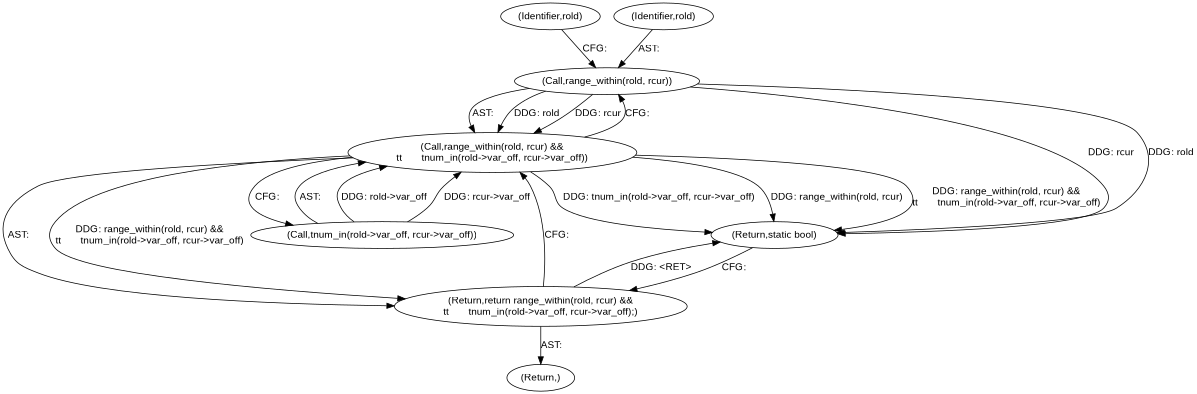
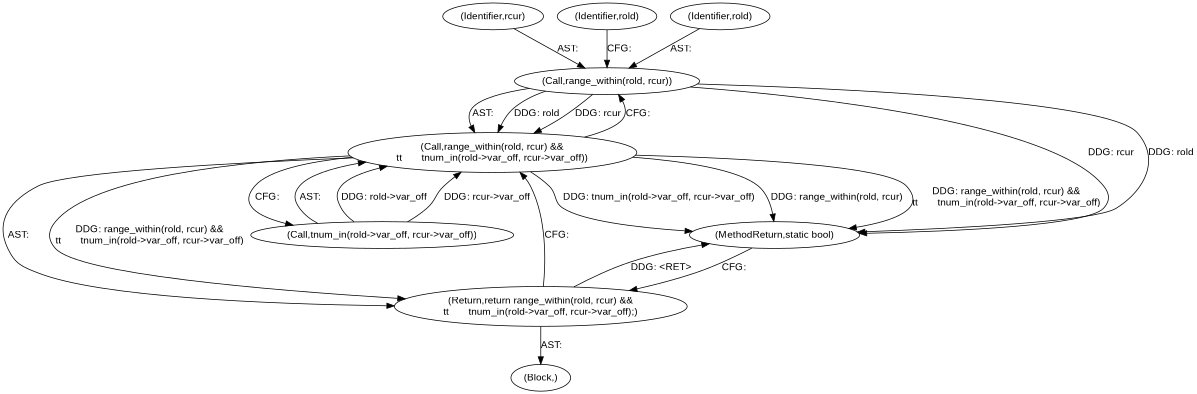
node "(Identifier,rcur)": added
node "(Return,static bool)": label "(Return,static bool)" -> "(MethodReturn,static bool)"
node "(Return,)": label "(Return,)" -> "(Block,)"
